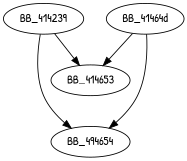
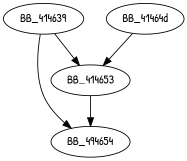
node "BB_414239": label "BB_414239" -> "BB_414639"
edge "BB_41464d" -> "BB_494654": now "BB_414653" -> "BB_494654"
